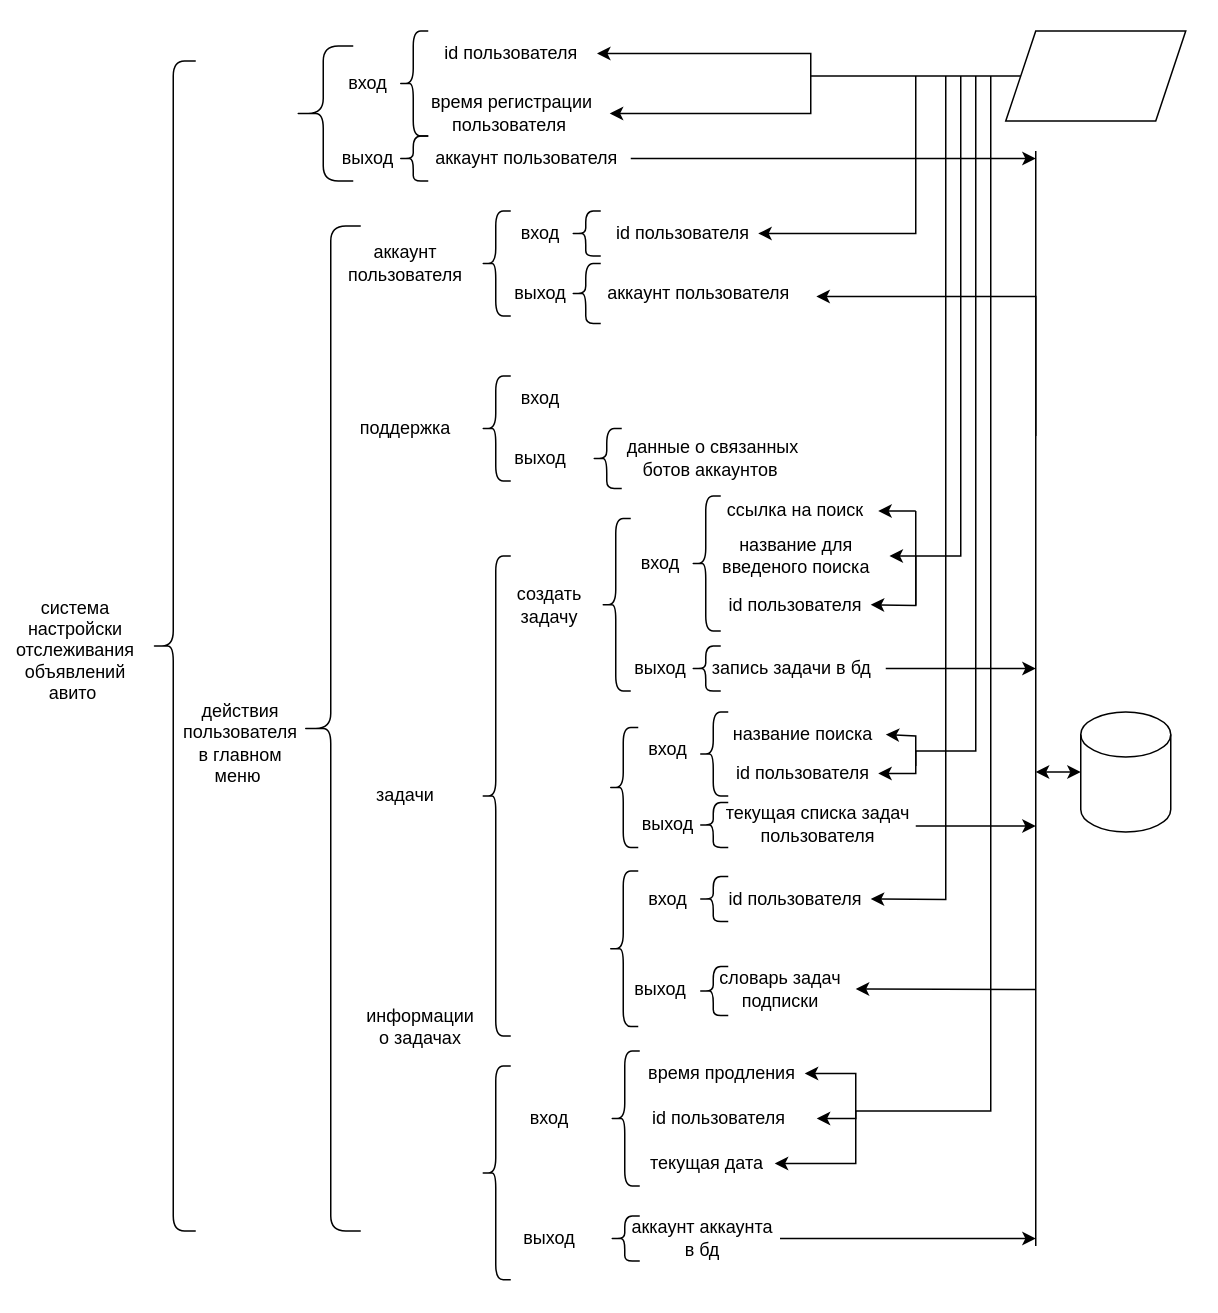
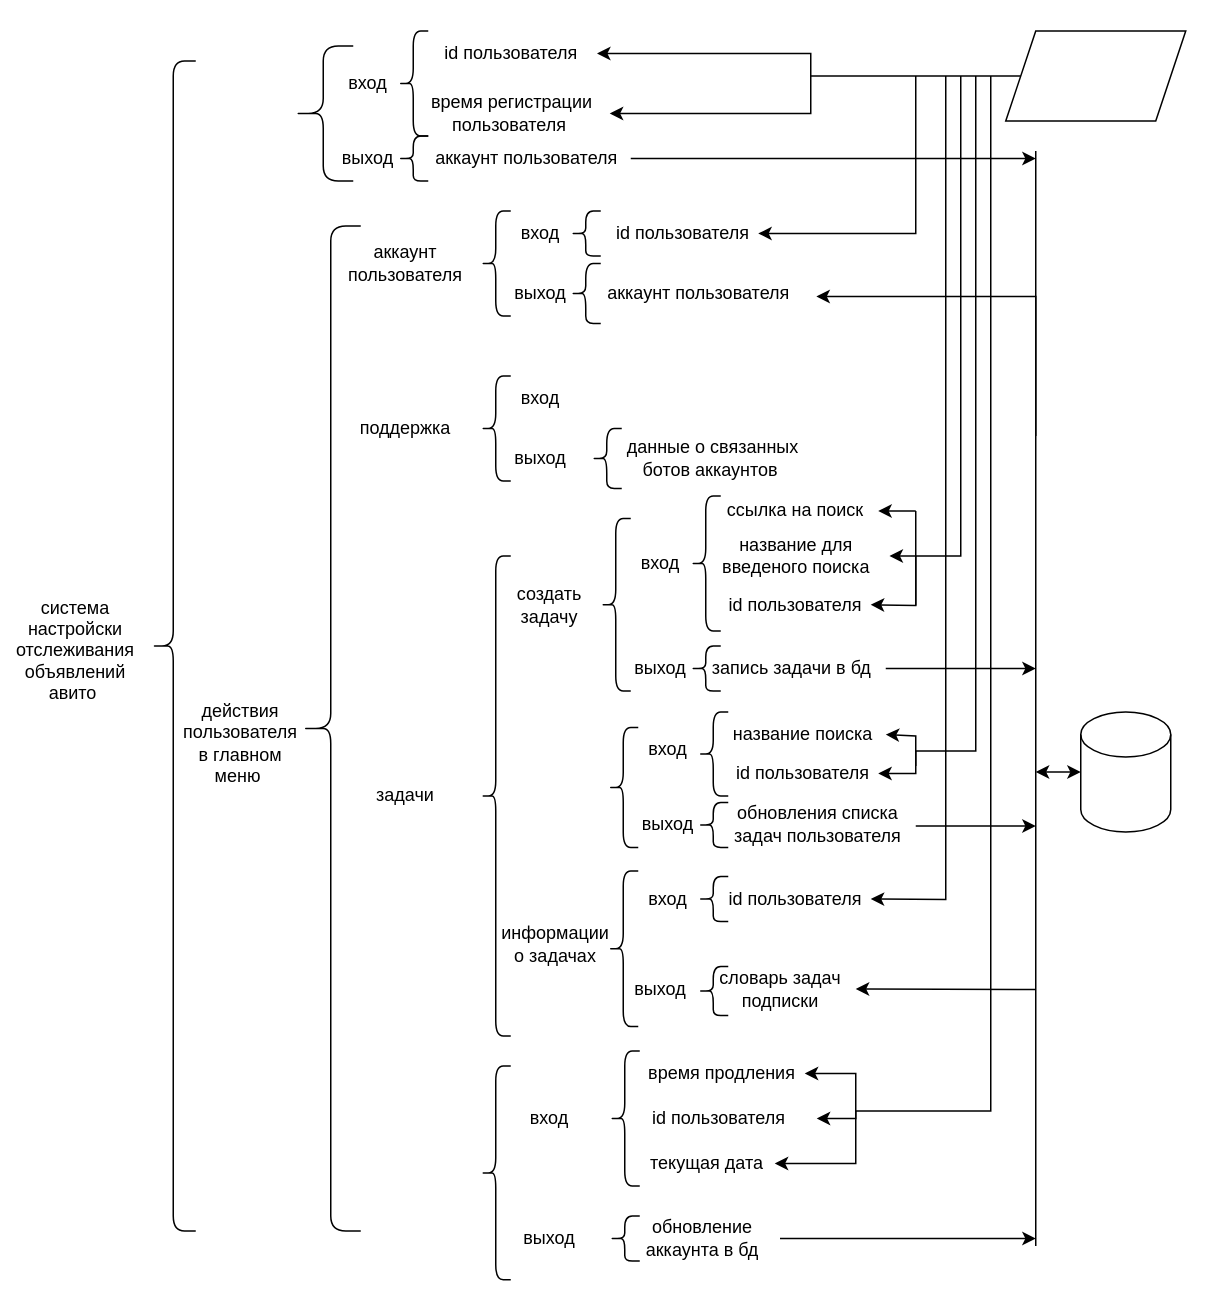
node "текущая списка задач пользователя": label "текущая списка задач пользователя" -> "обновления списка задач пользователя"
node "информации о задачах": moved (421, 1026) -> (556, 944)
node "аккаунт аккаунта в бд": label "аккаунт аккаунта в бд" -> "обновление аккаунта в бд"
